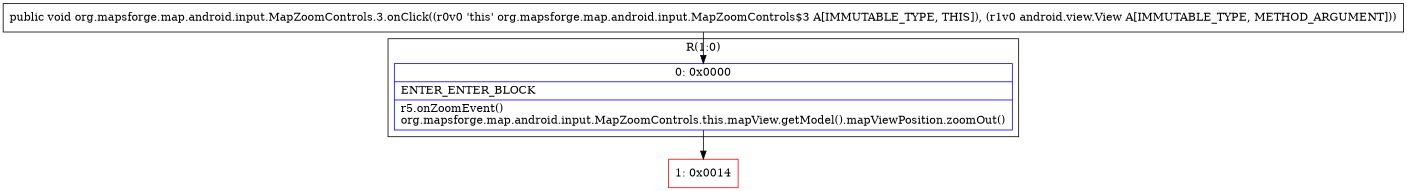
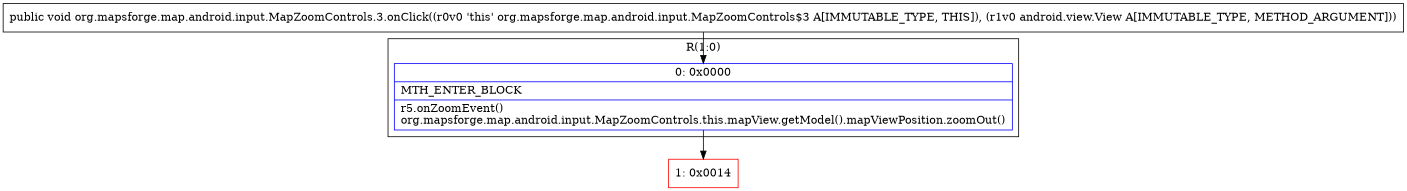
node "0: 0x0000": text "ENTER_ENTER_BLOCK" -> "MTH_ENTER_BLOCK"
